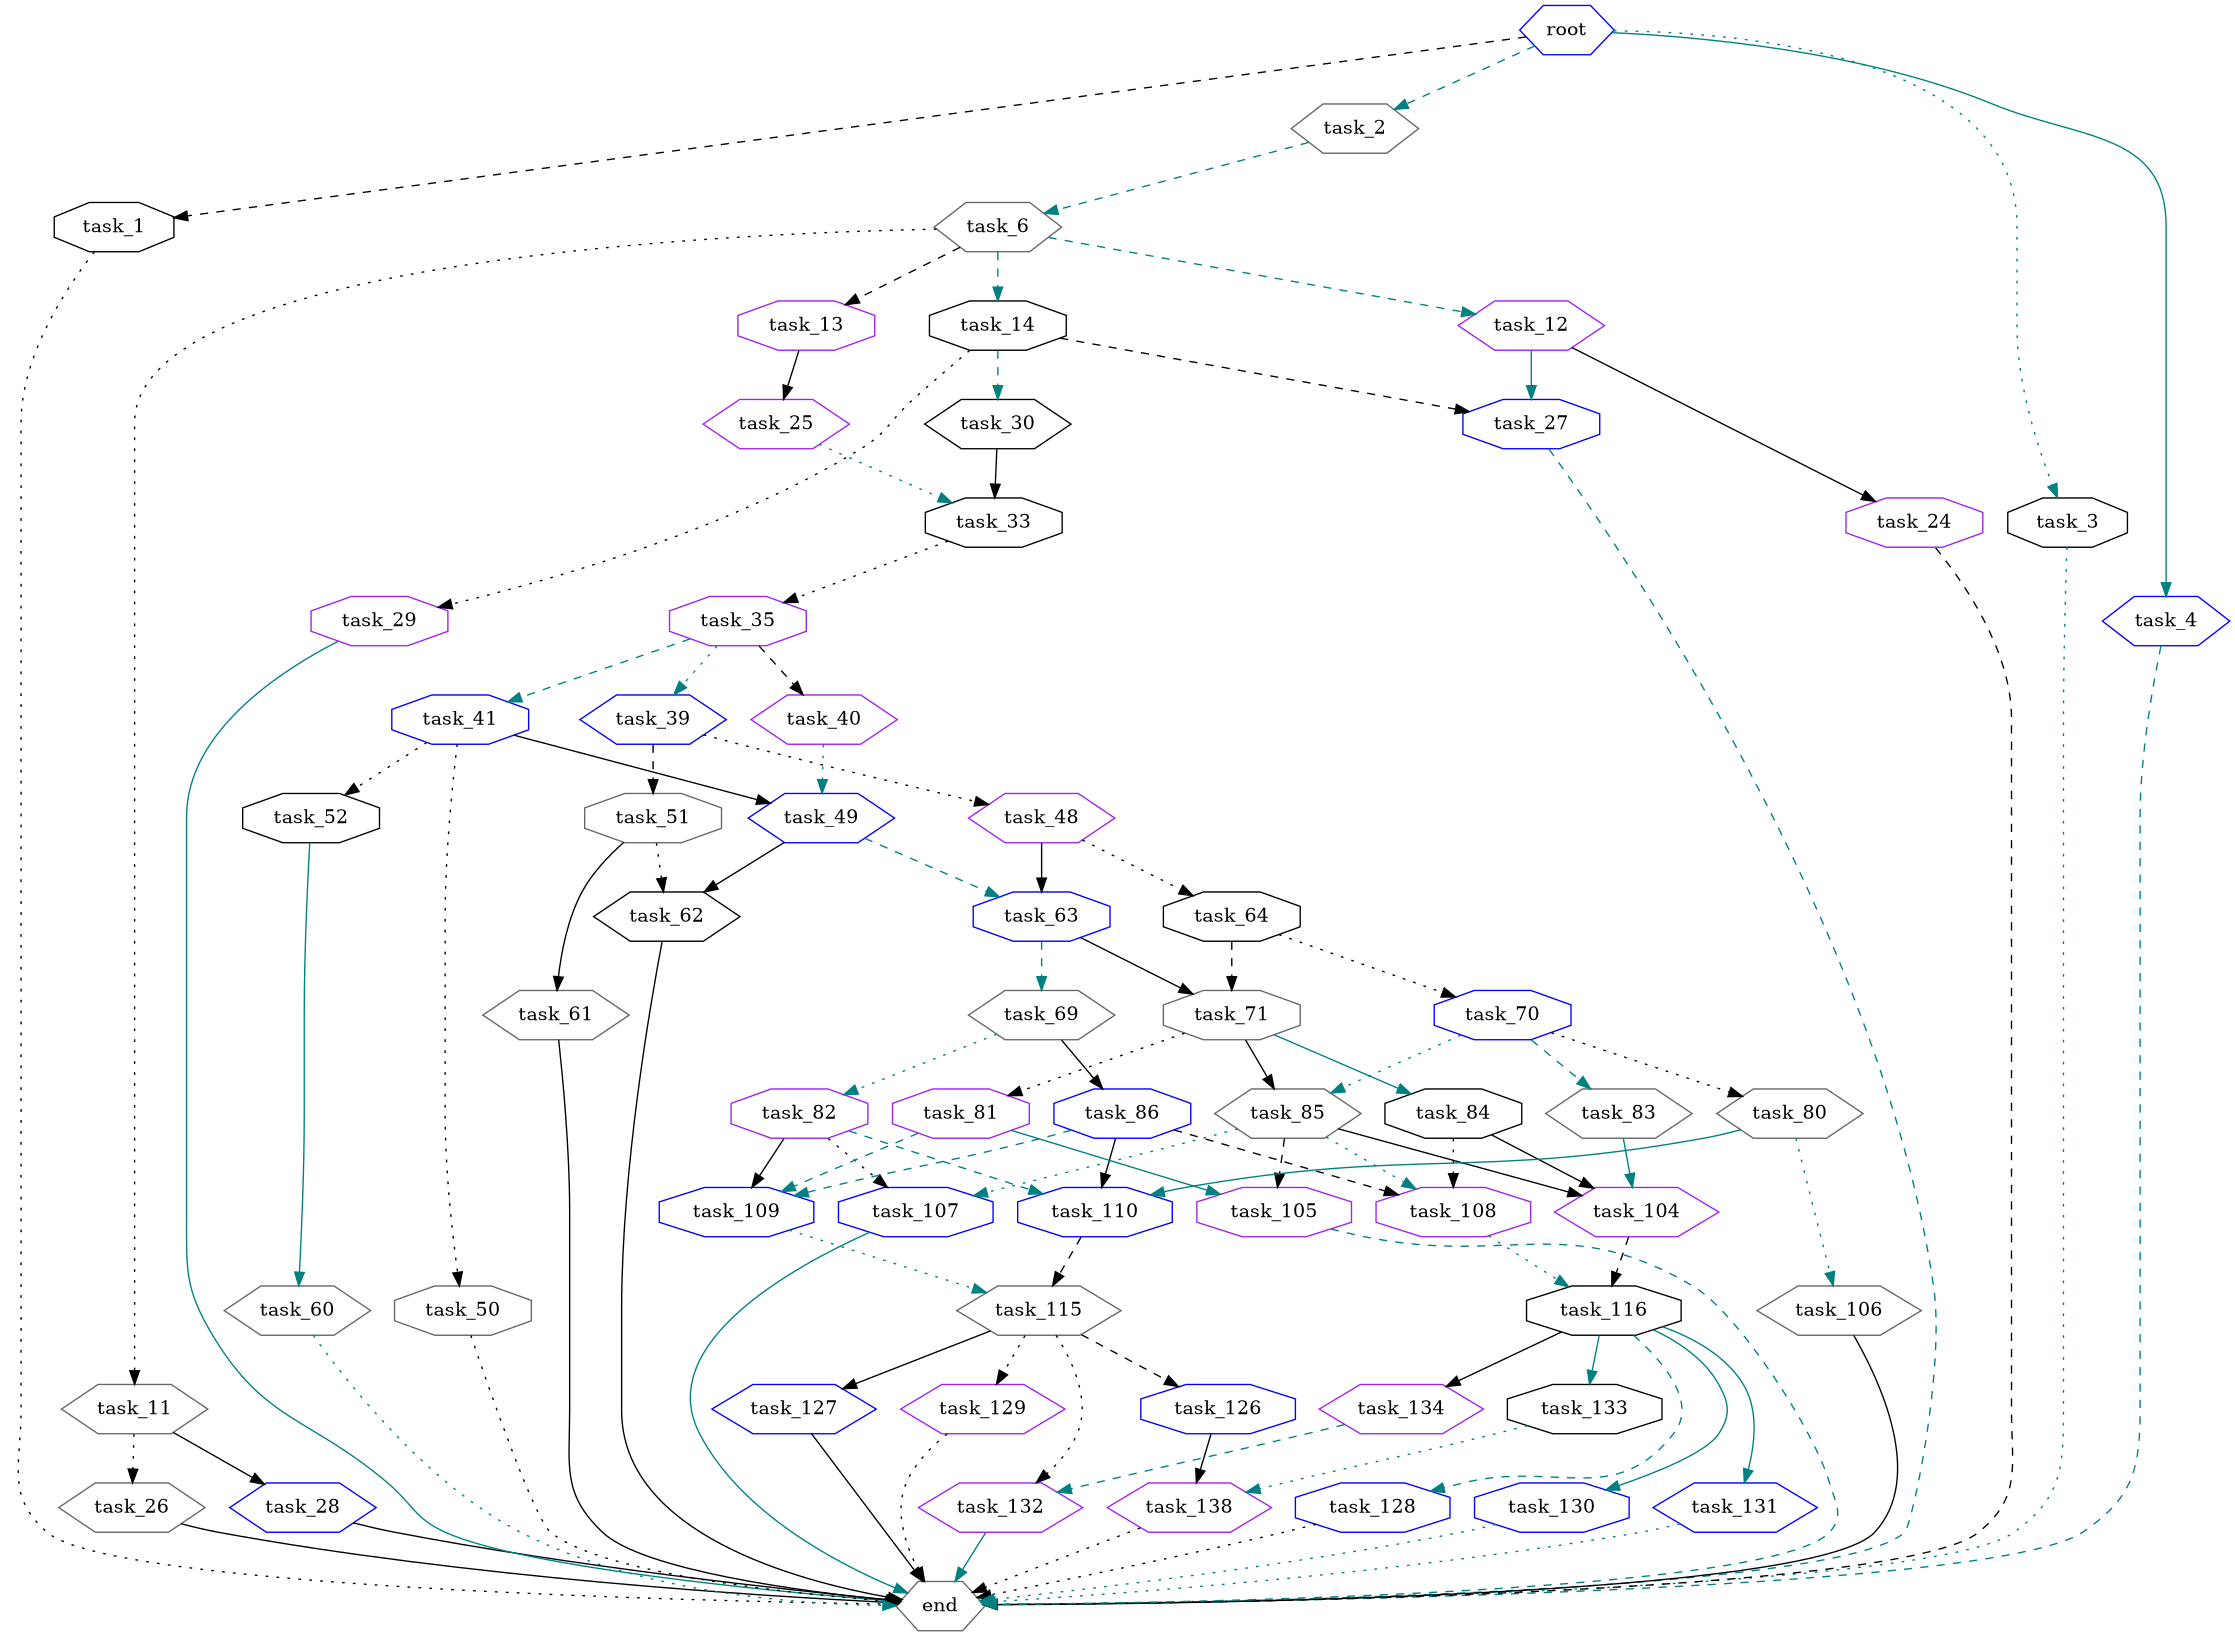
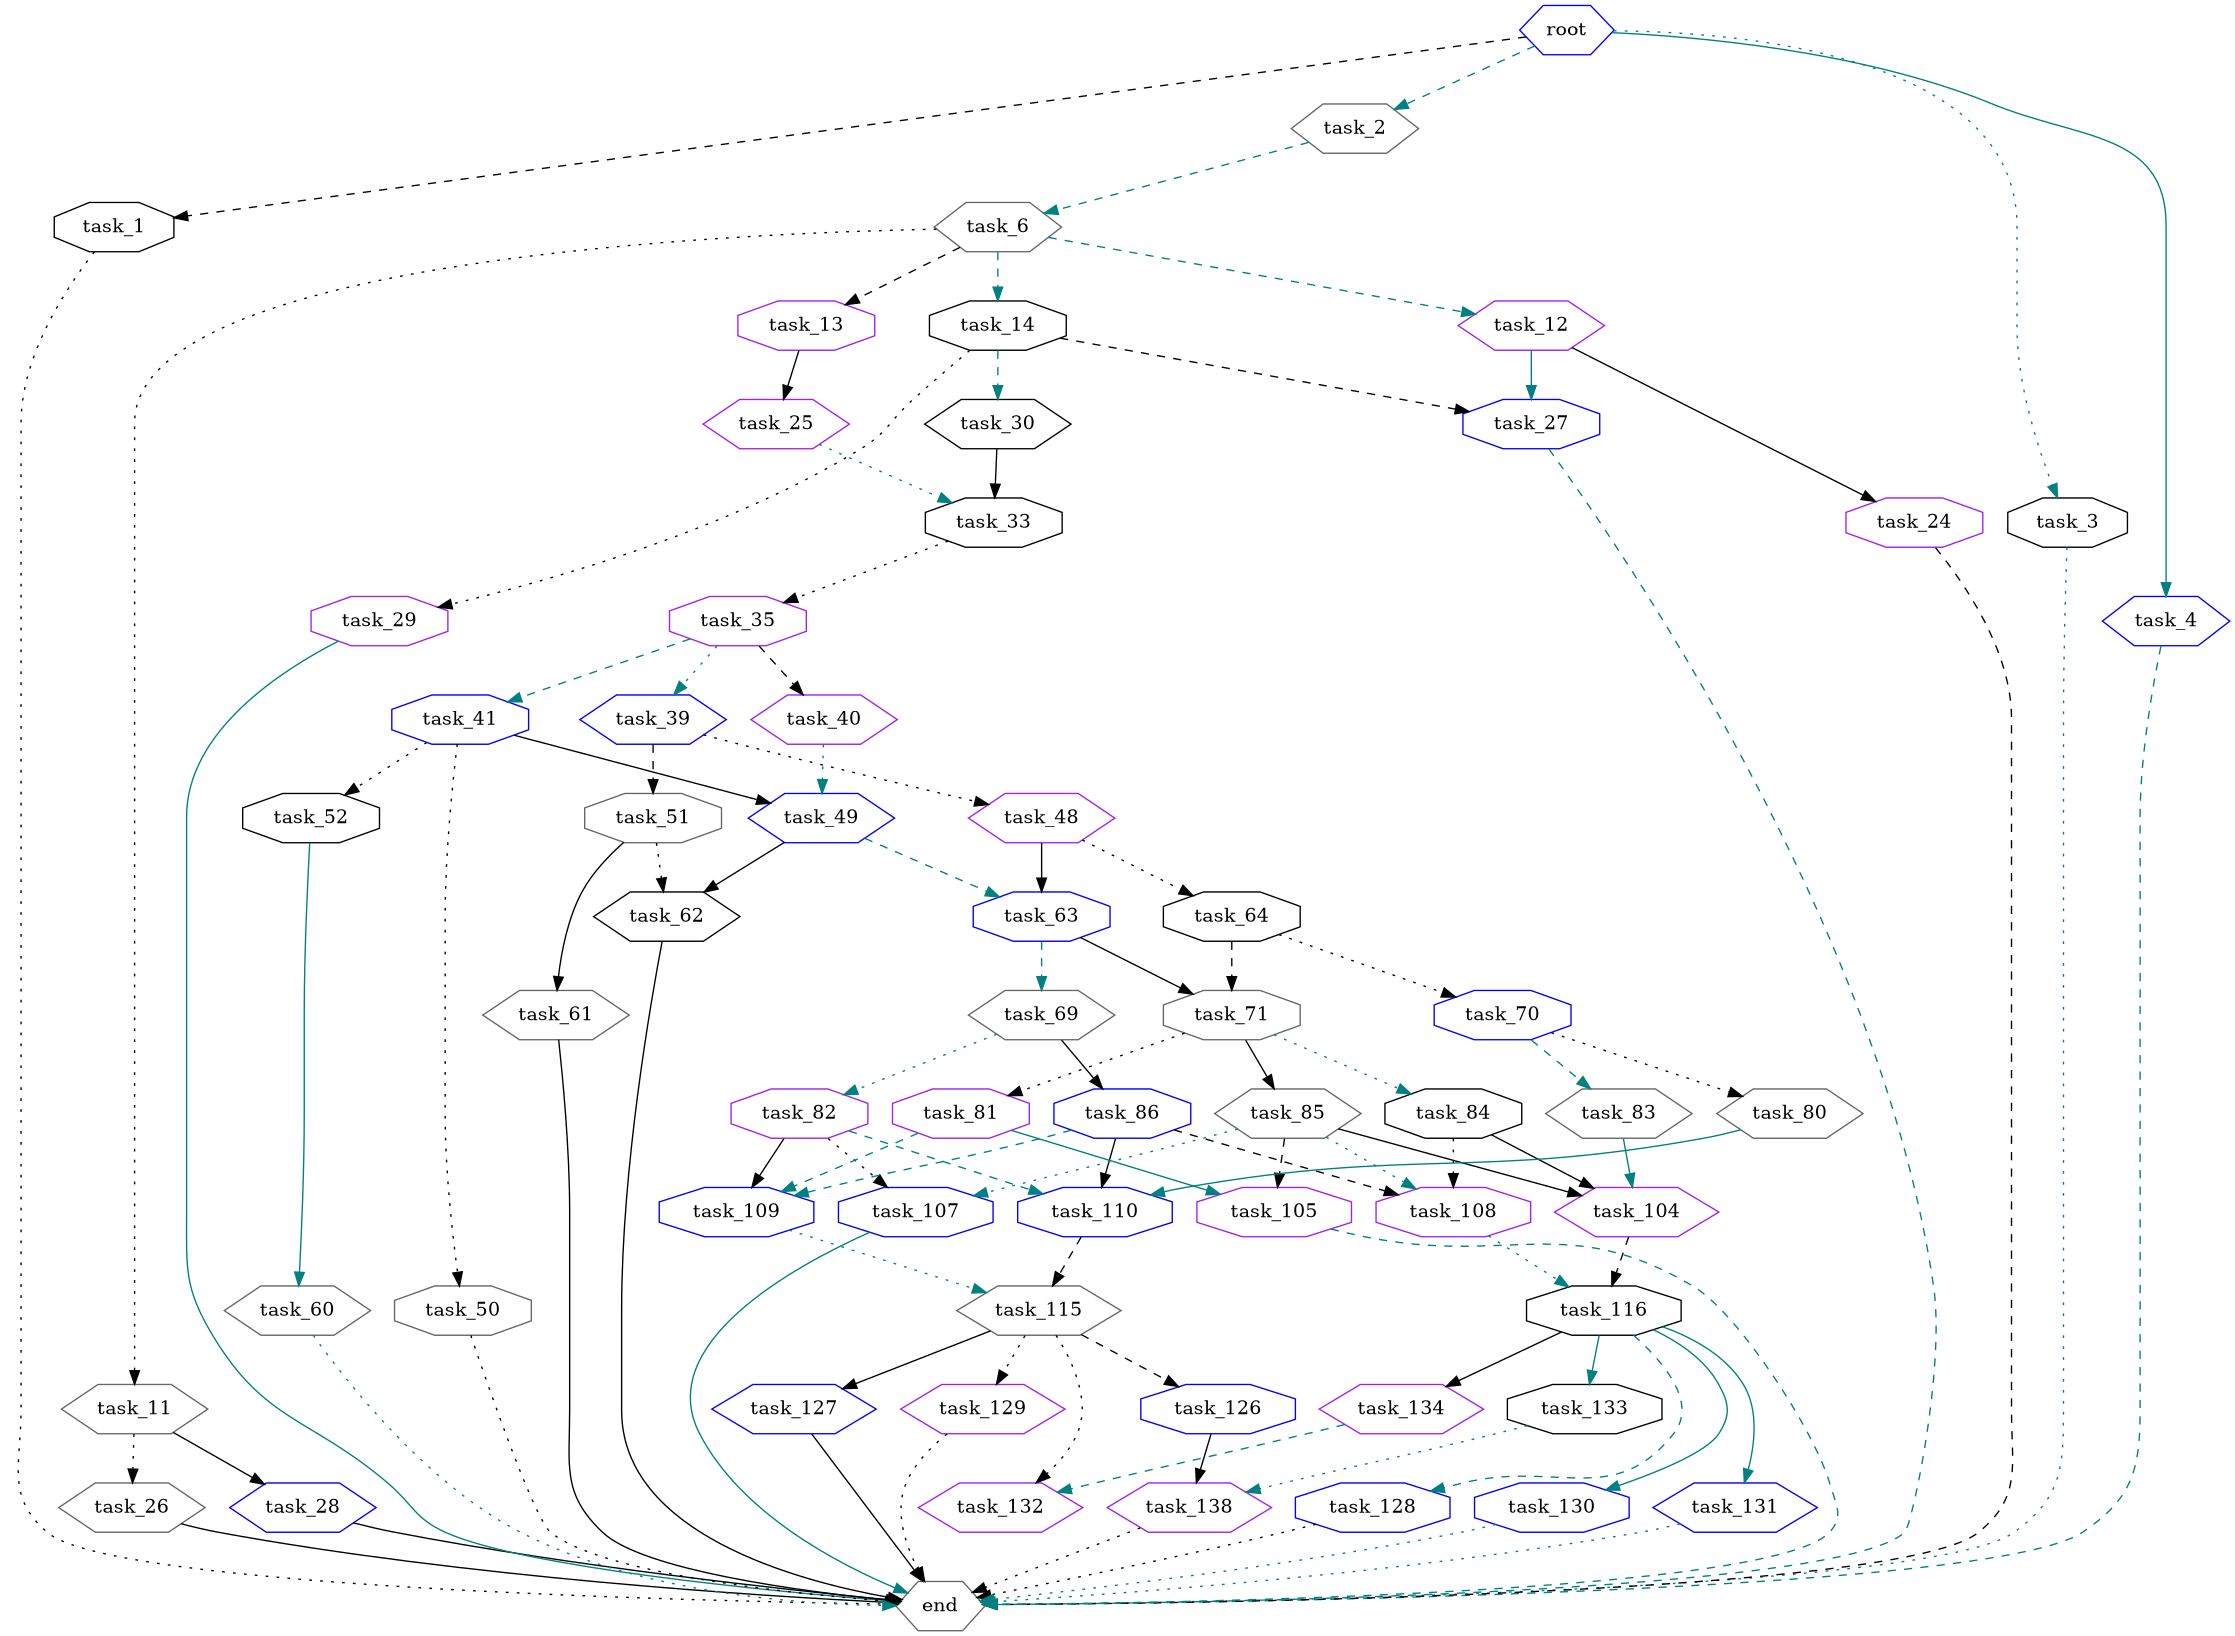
edge "task_71" -> "task_84": style solid -> dotted
edge "task_70" -> "task_85": removed
node "task_106": removed
edge "task_132" -> "end": removed
